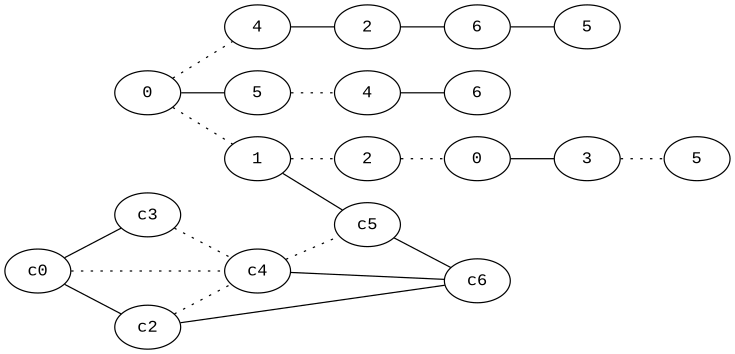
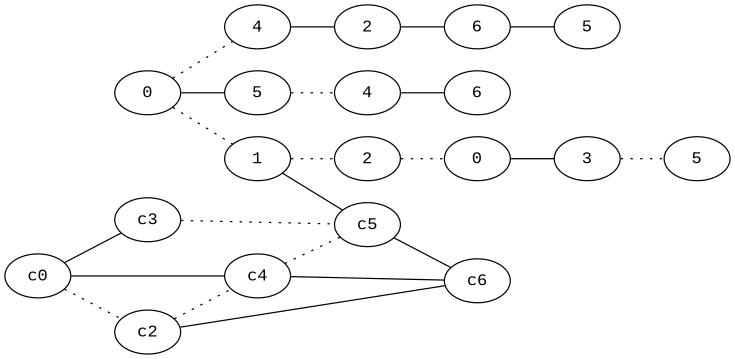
edge "c3" -- "c4": now "c3" -- "c5"
edge "c0" -- "c4": style dotted -> solid
edge "c0" -- "c2": style solid -> dotted
